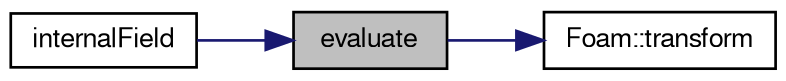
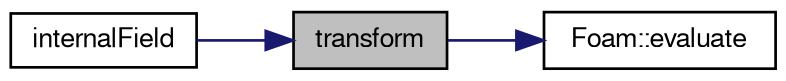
node "evaluate": label "evaluate" -> "transform"
node "Foam::transform": label "Foam::transform" -> "Foam::evaluate"
